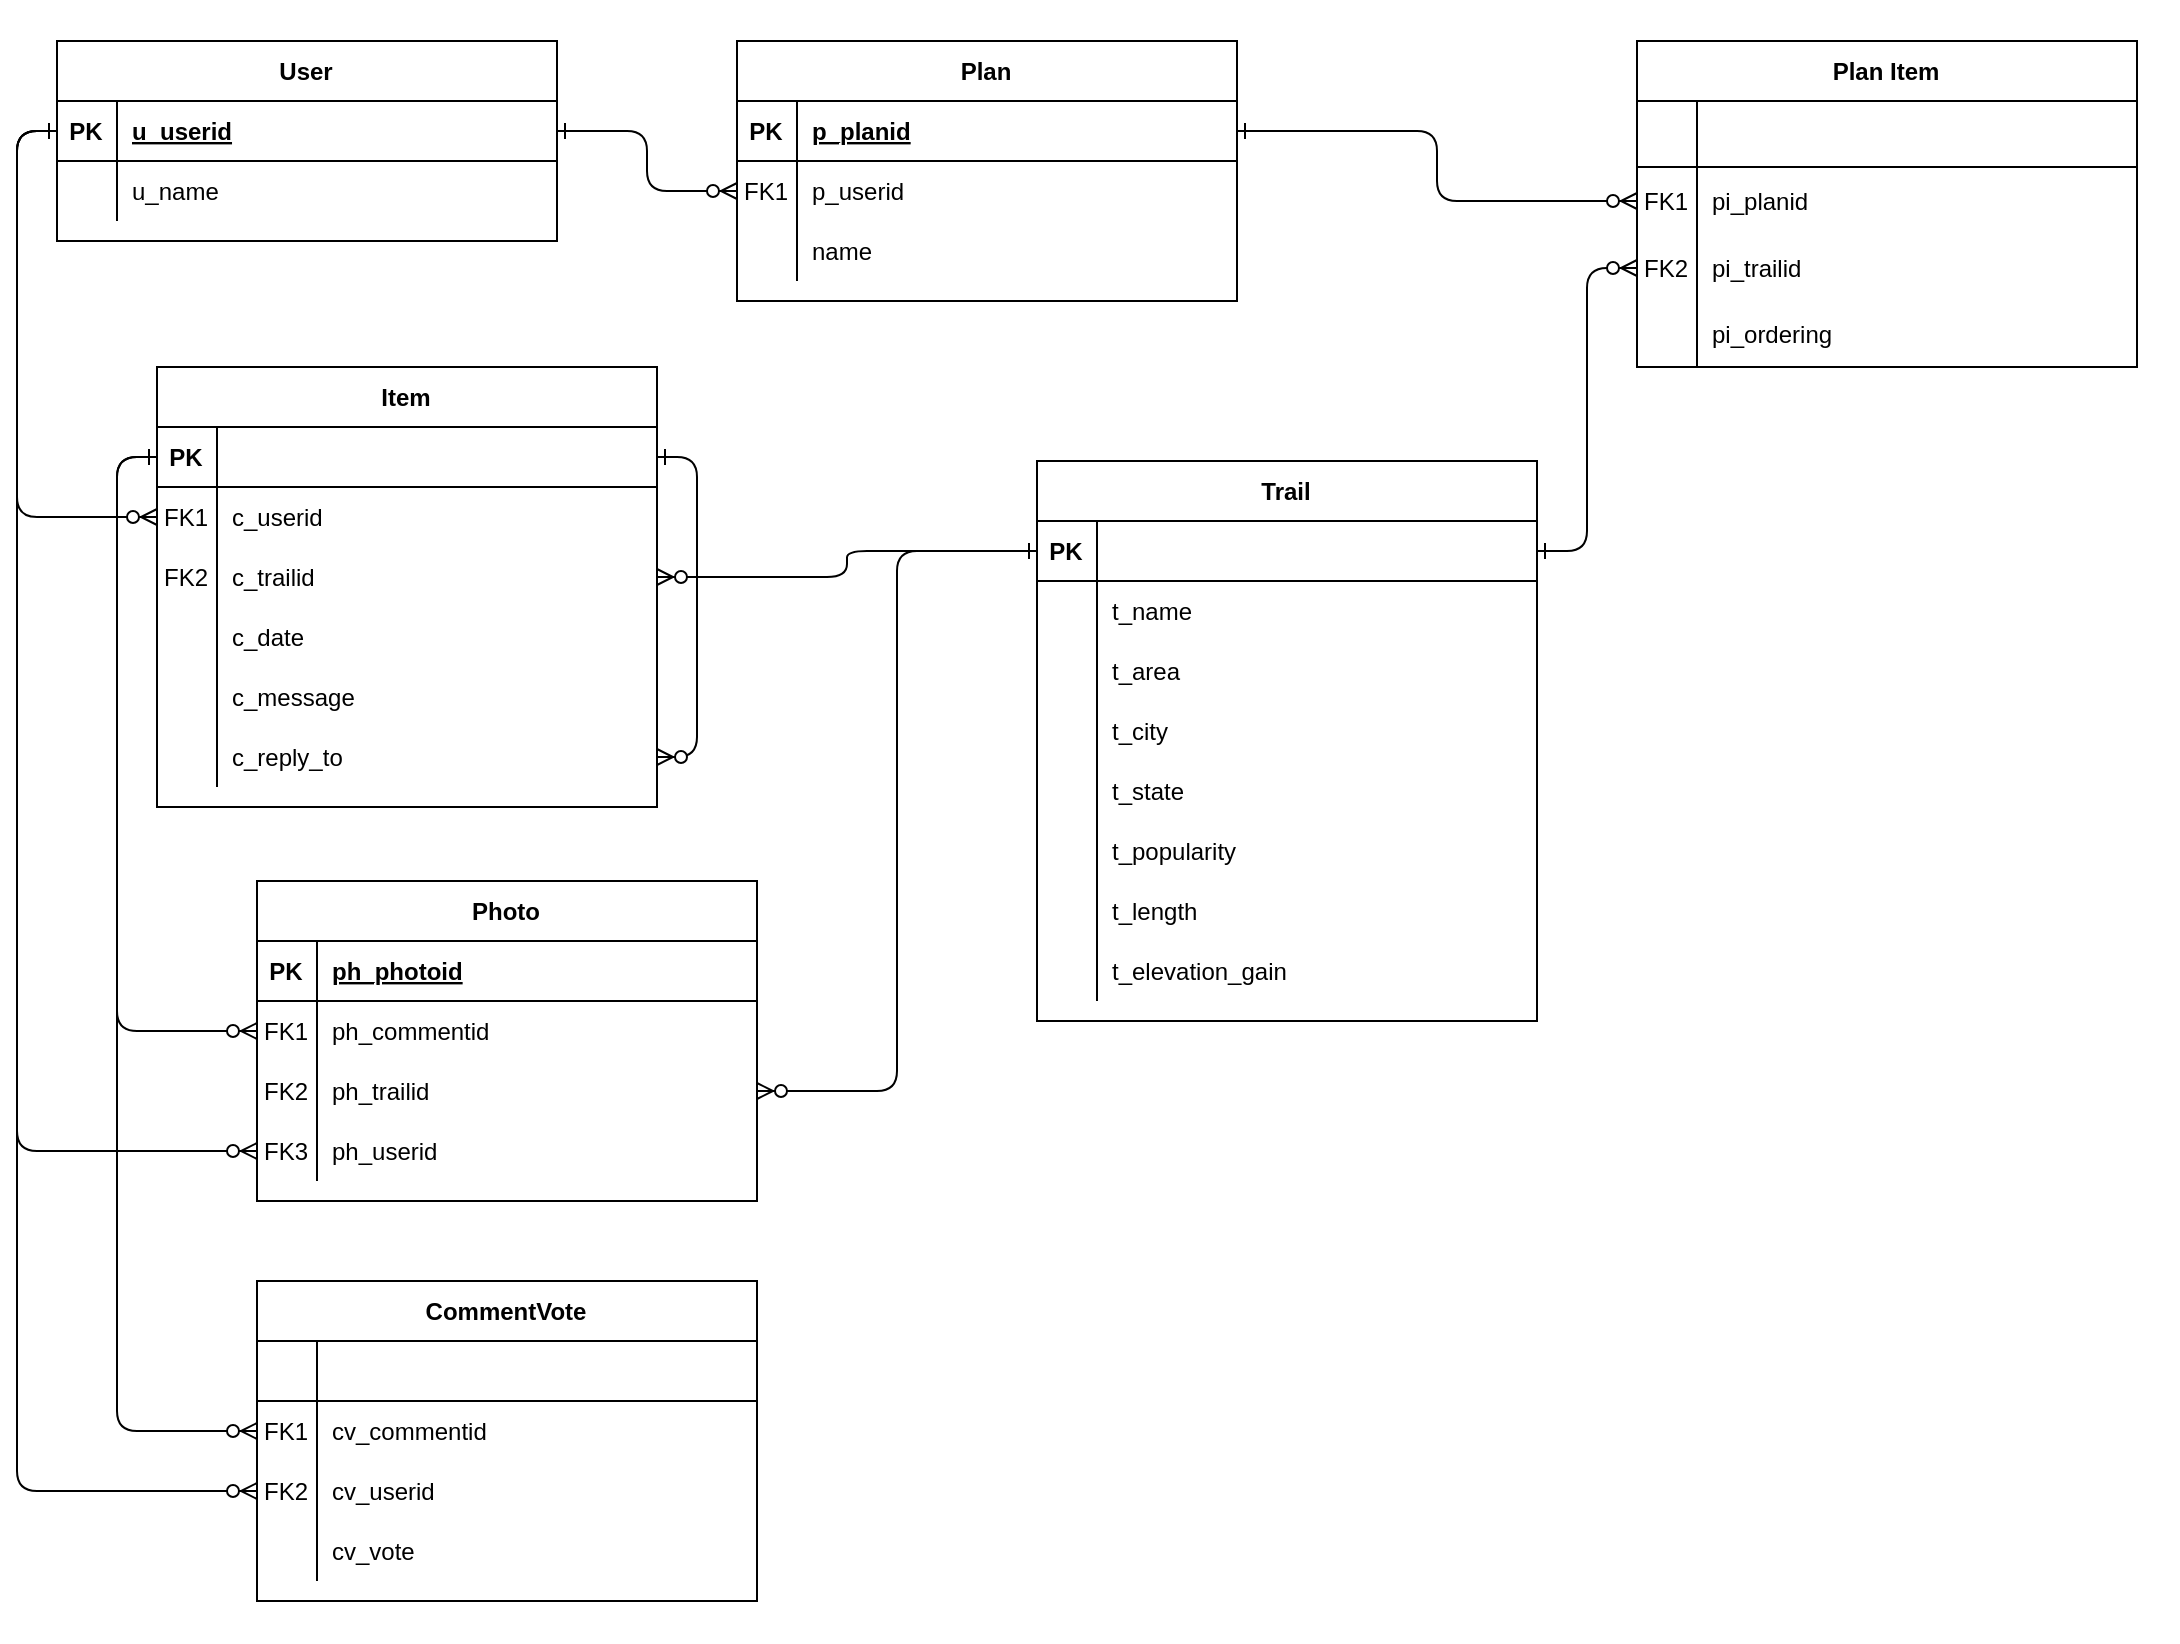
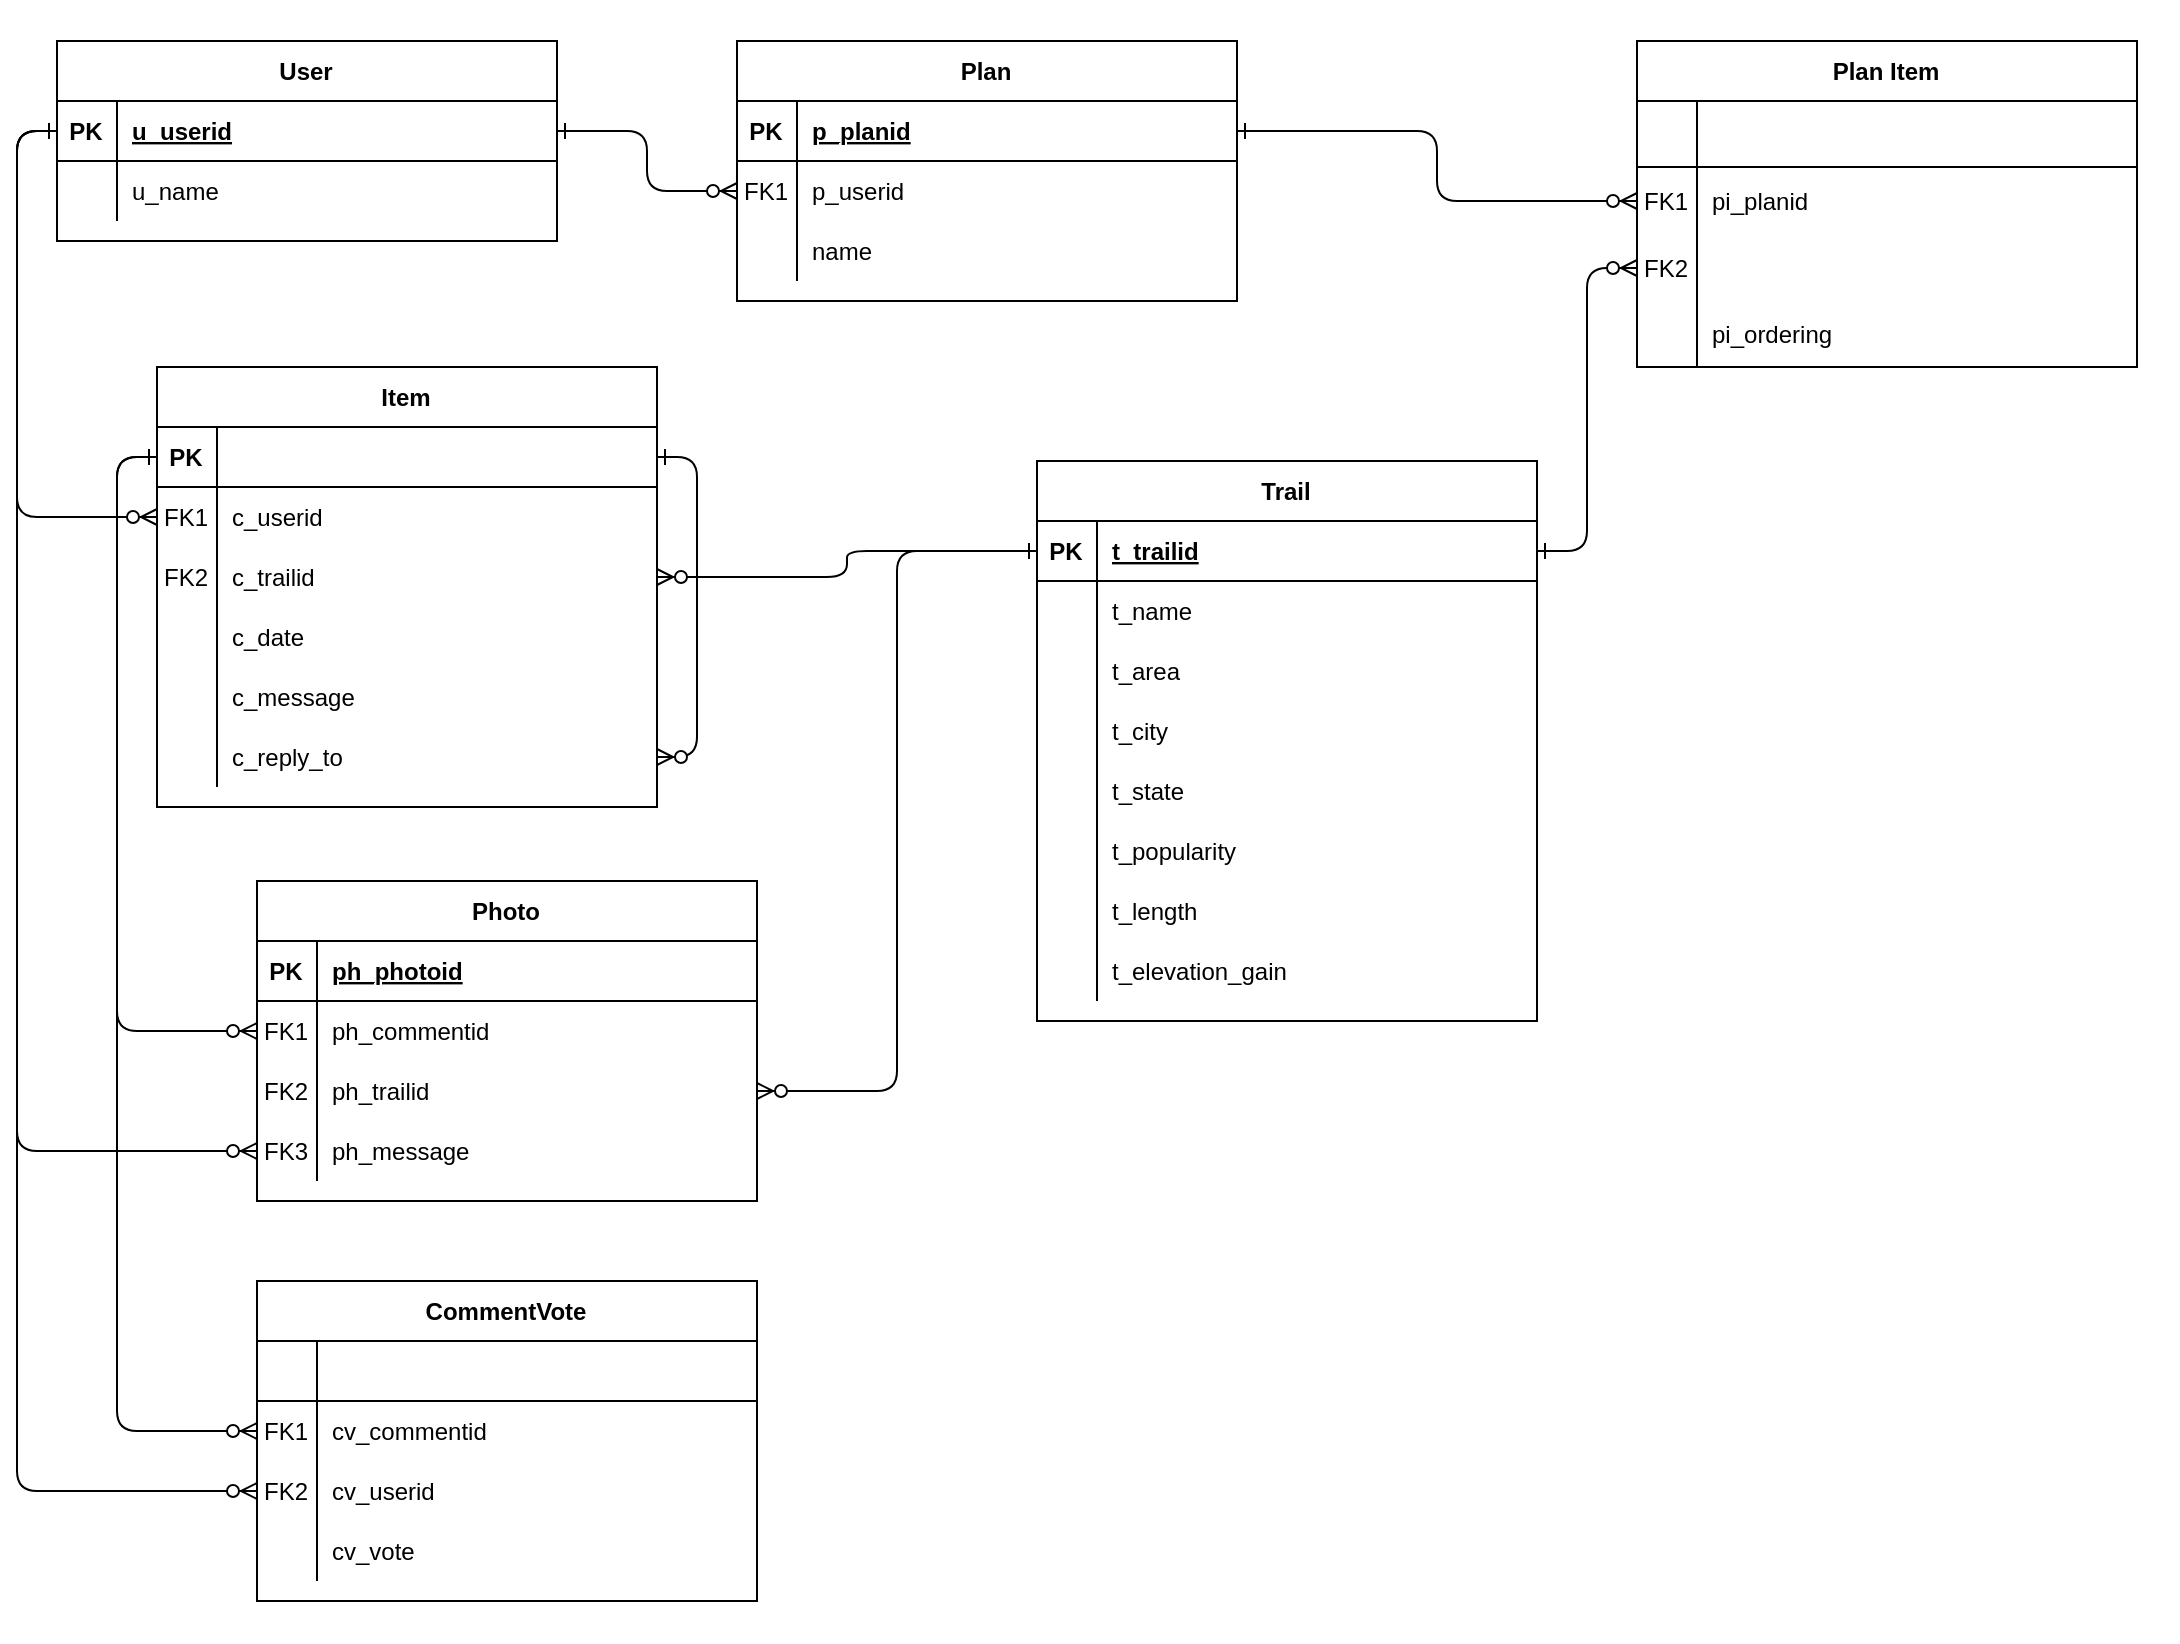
node "pi_trailid": removed
node "t_trailid": added
node "ph_userid": label "ph_userid" -> "ph_message"
